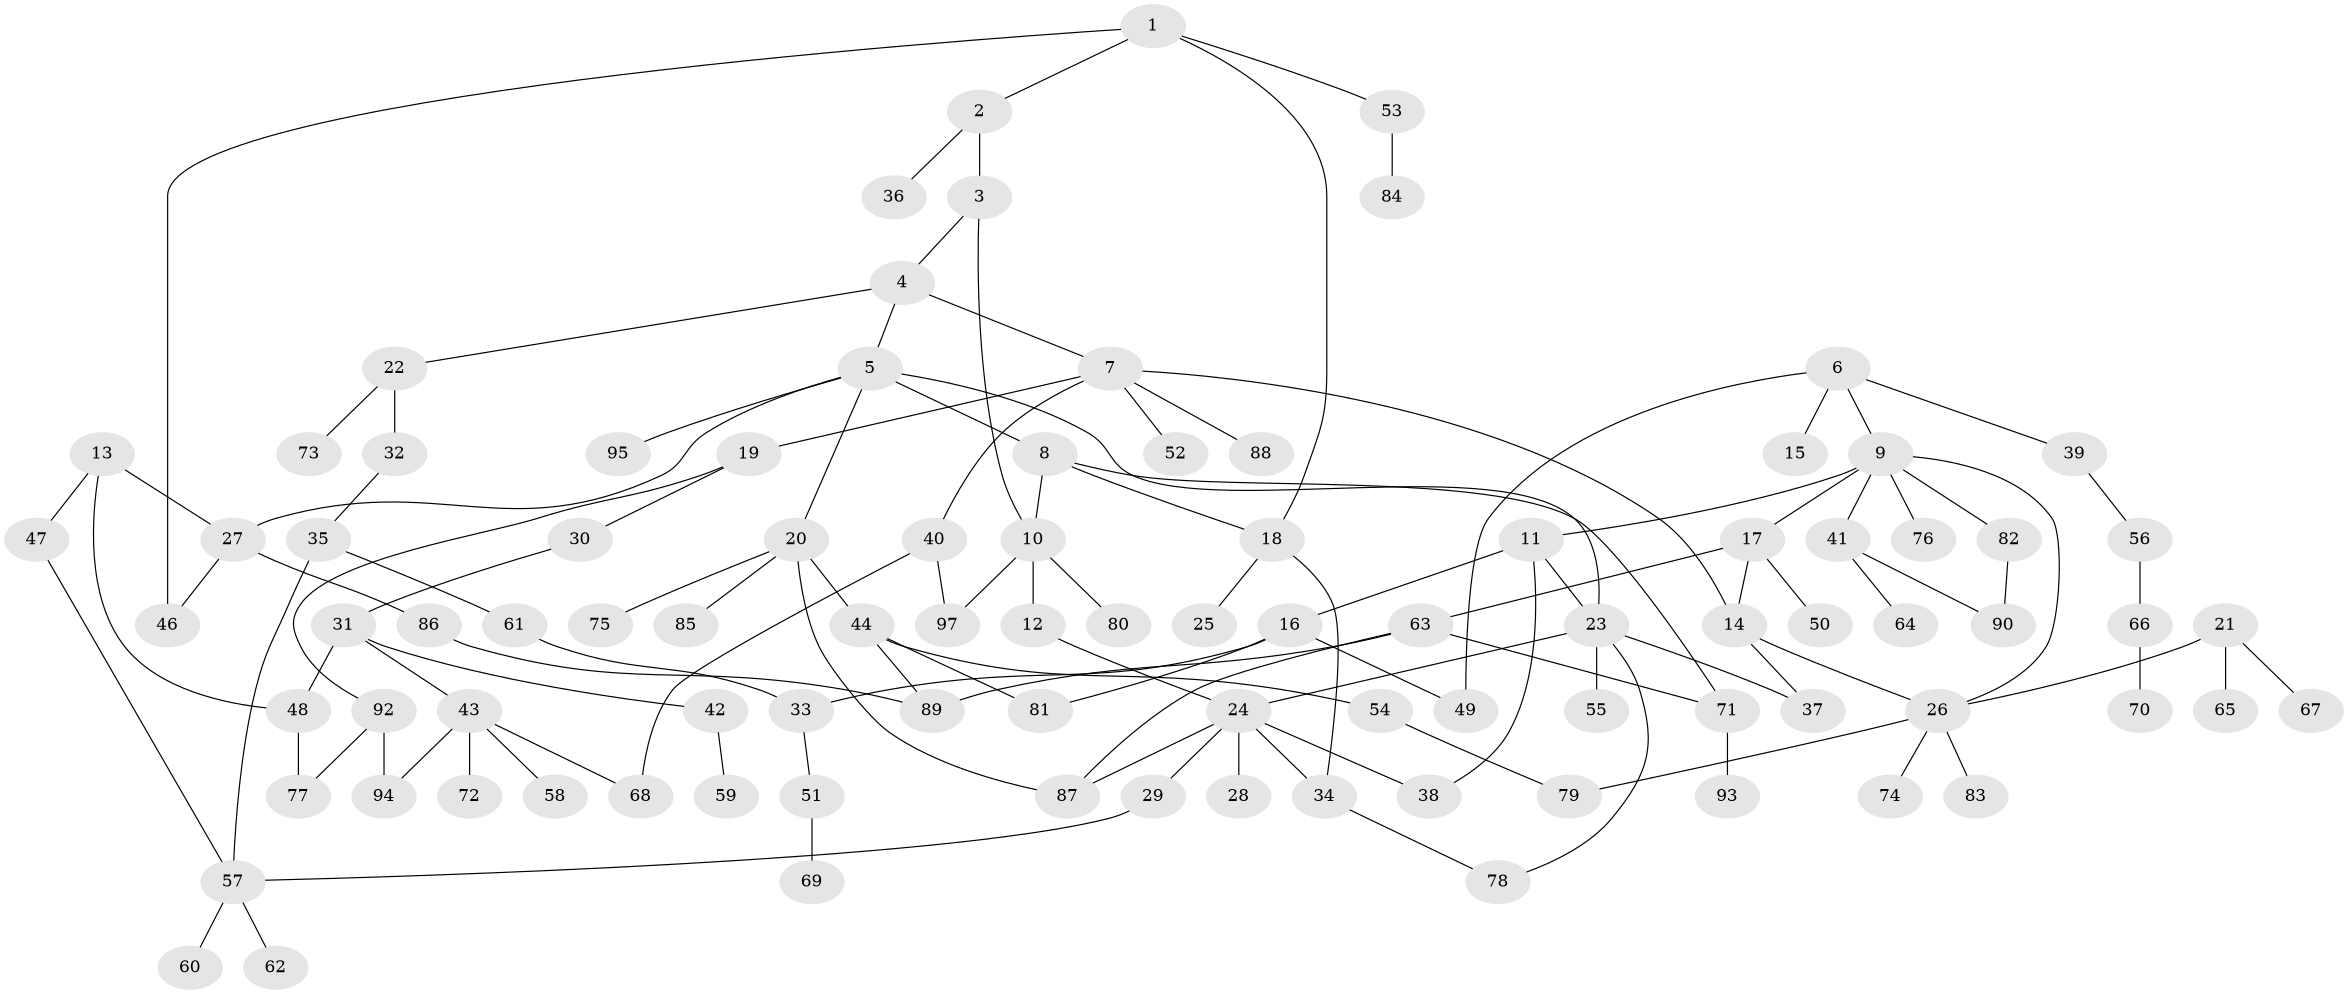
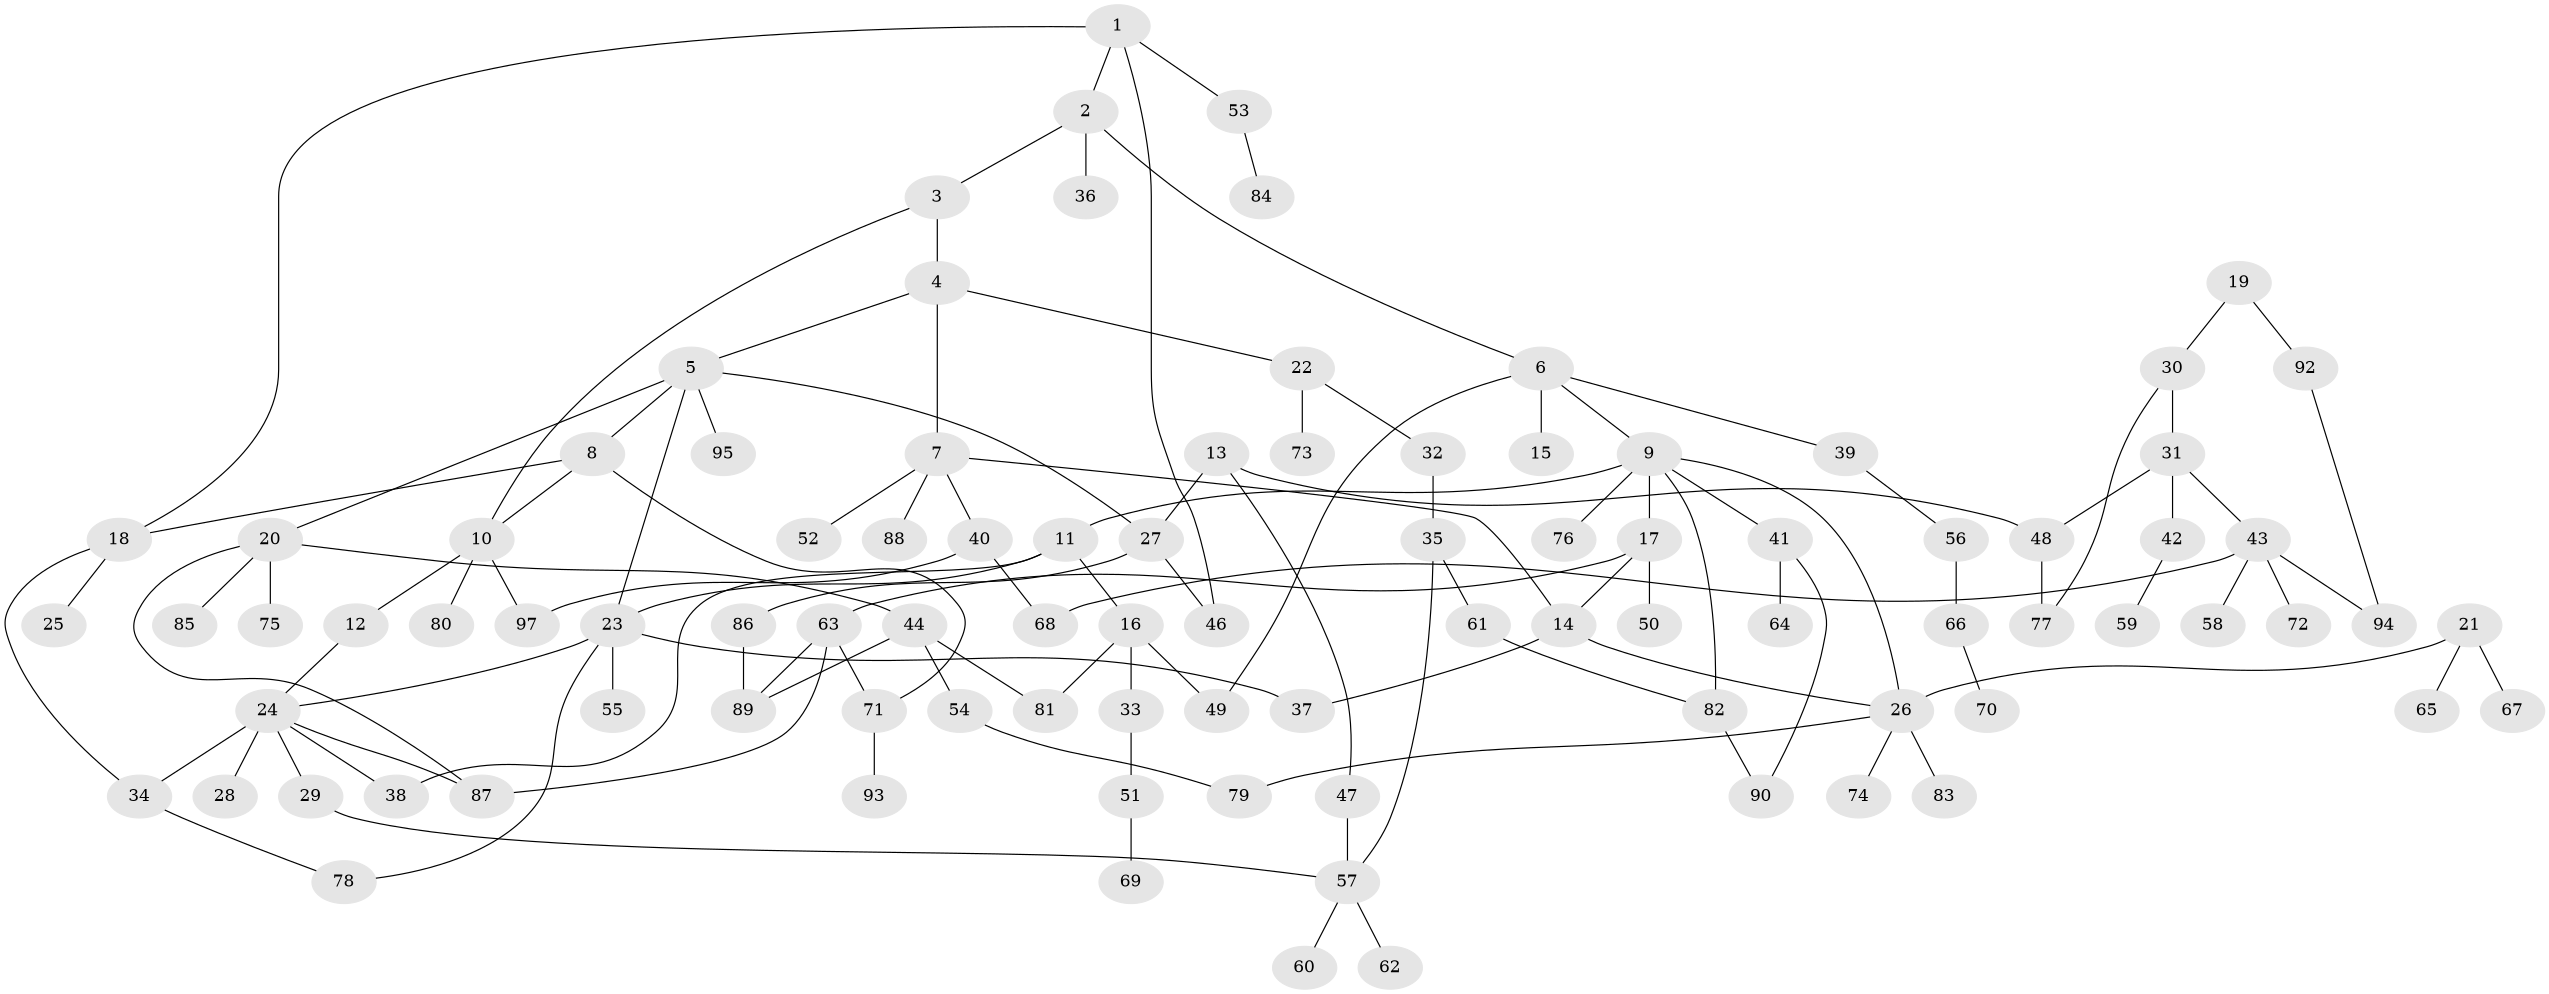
edge "2" -- "6": added
edge "7" -- "19": removed
edge "61" -- "33": now "61" -- "82"
edge "92" -- "77": now "30" -- "77"
